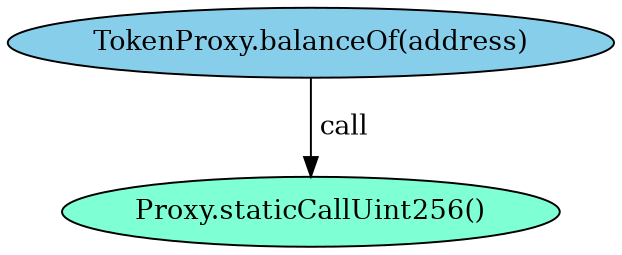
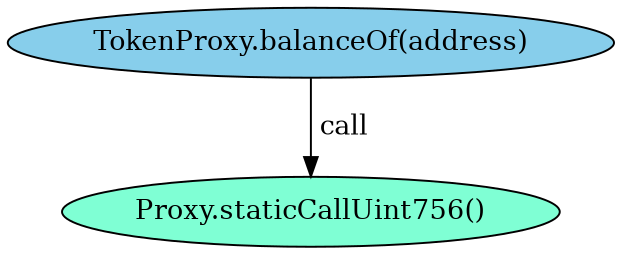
node "Proxy.staticCallUint256()": label "Proxy.staticCallUint256()" -> "Proxy.staticCallUint756()"
